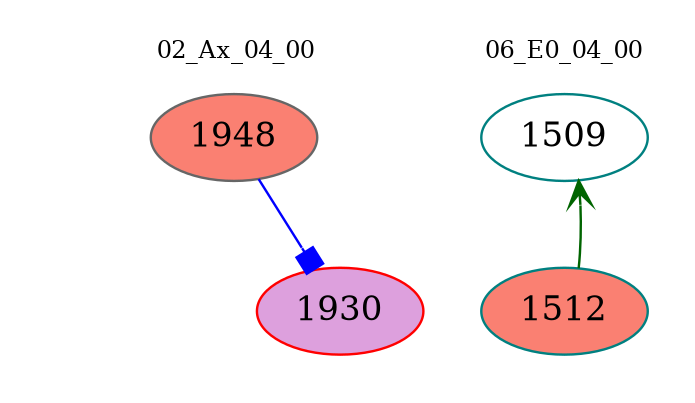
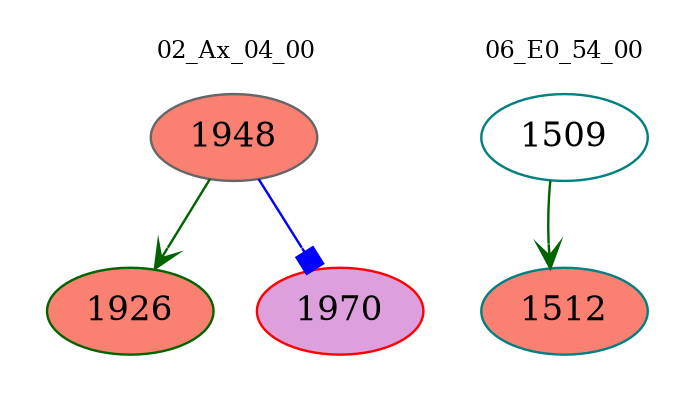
cluster "06_E0_04_00": label "06_E0_04_00" -> "06_E0_54_00"
edge "1512" -> "1509": reversed
node "1926": added
node "1930": label "1930" -> "1970"
